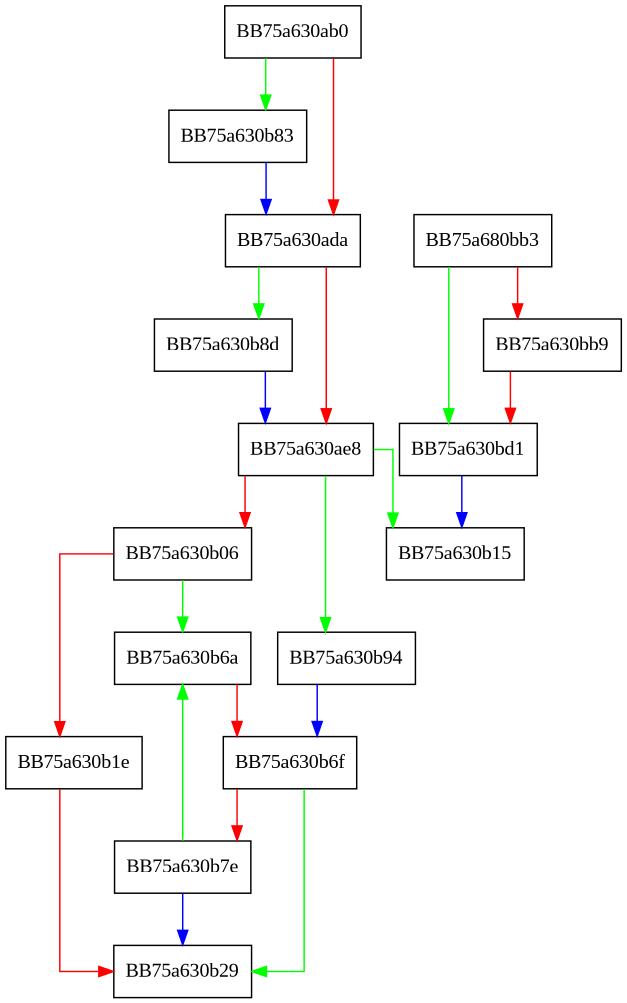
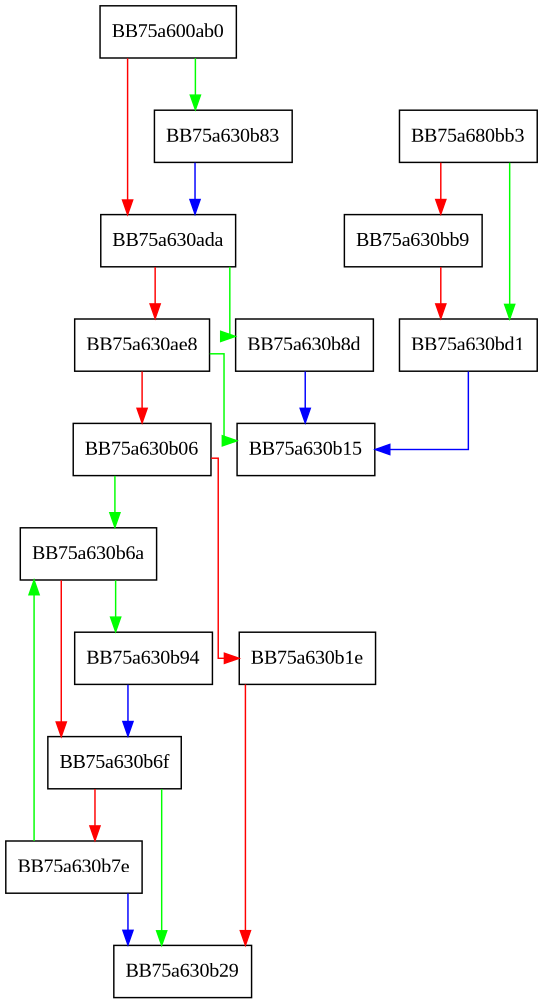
node "BB75a630ab0": label "BB75a630ab0" -> "BB75a600ab0"
edge "BB75a630b8d" -> "BB75a630ae8": now "BB75a630b8d" -> "BB75a630b15"
edge "BB75a630ae8" -> "BB75a630b94": now "BB75a630b6a" -> "BB75a630b94"
